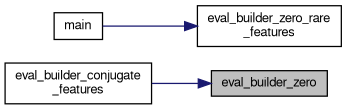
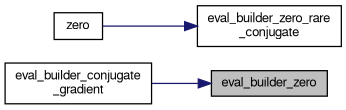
node "main": label "main" -> "zero"
node "eval_builder_zero_rare _features": label "eval_builder_zero_rare _features" -> "eval_builder_zero_rare _conjugate"
node "eval_builder_conjugate _features": label "eval_builder_conjugate _features" -> "eval_builder_conjugate _gradient"
